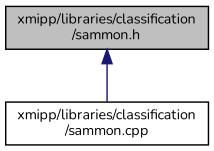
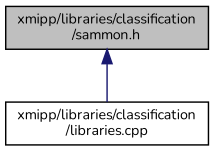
node "xmipp/libraries/classification /sammon.cpp": label "xmipp/libraries/classification /sammon.cpp" -> "xmipp/libraries/classification /libraries.cpp"
